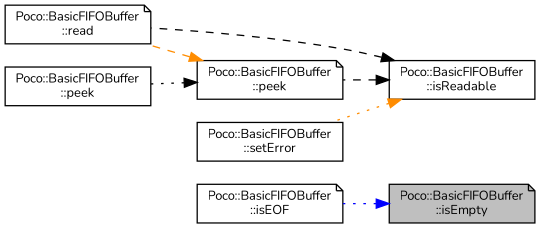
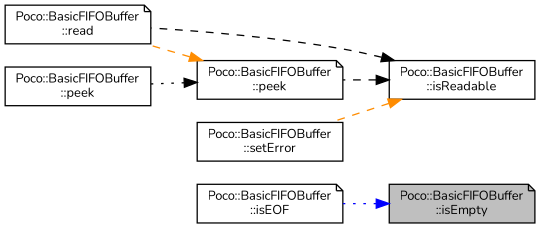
edge "Poco::BasicFIFOBuffer ::setError" -> "Poco::BasicFIFOBuffer ::isReadable": style dotted -> dashed
